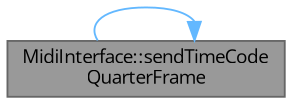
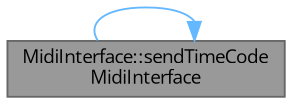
node "MidiInterface::sendTimeCode QuarterFrame": label "MidiInterface::sendTimeCode QuarterFrame" -> "MidiInterface::sendTimeCode MidiInterface"
